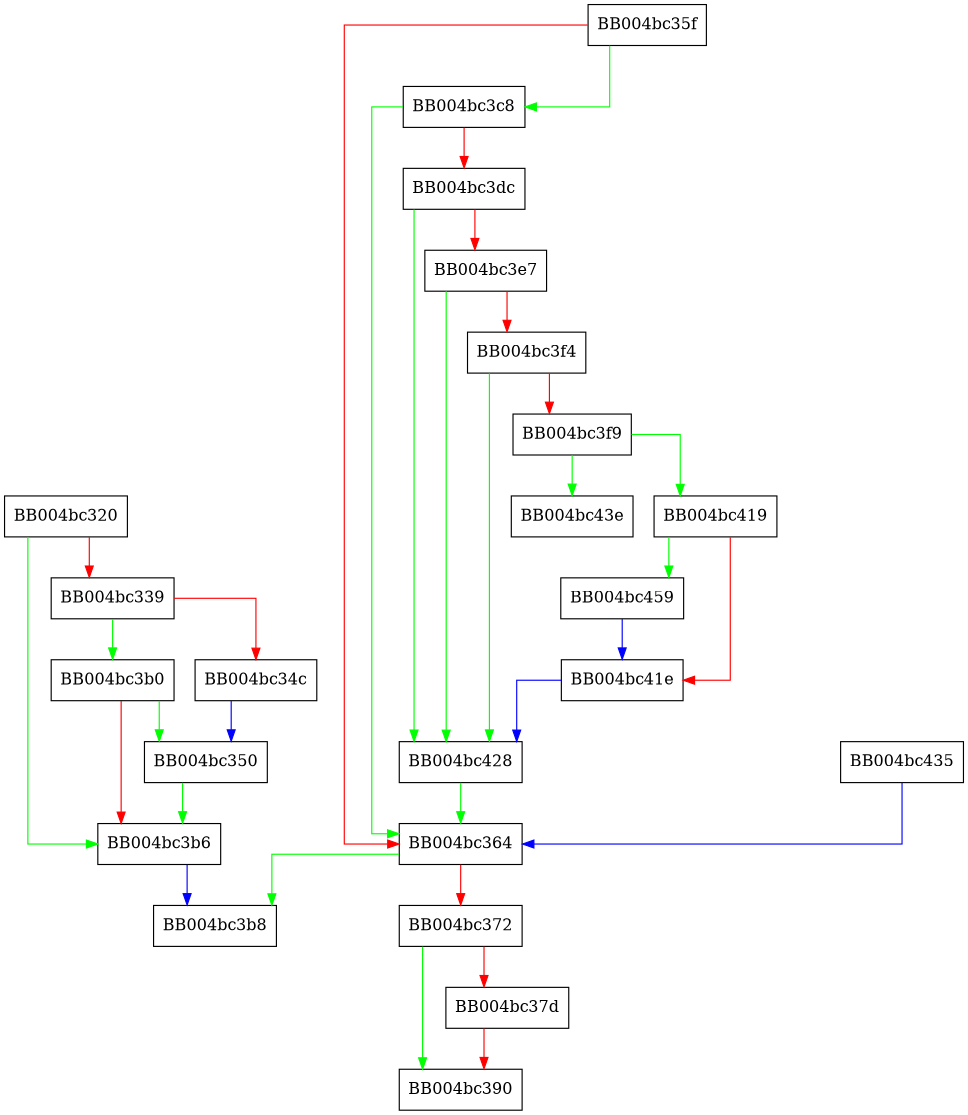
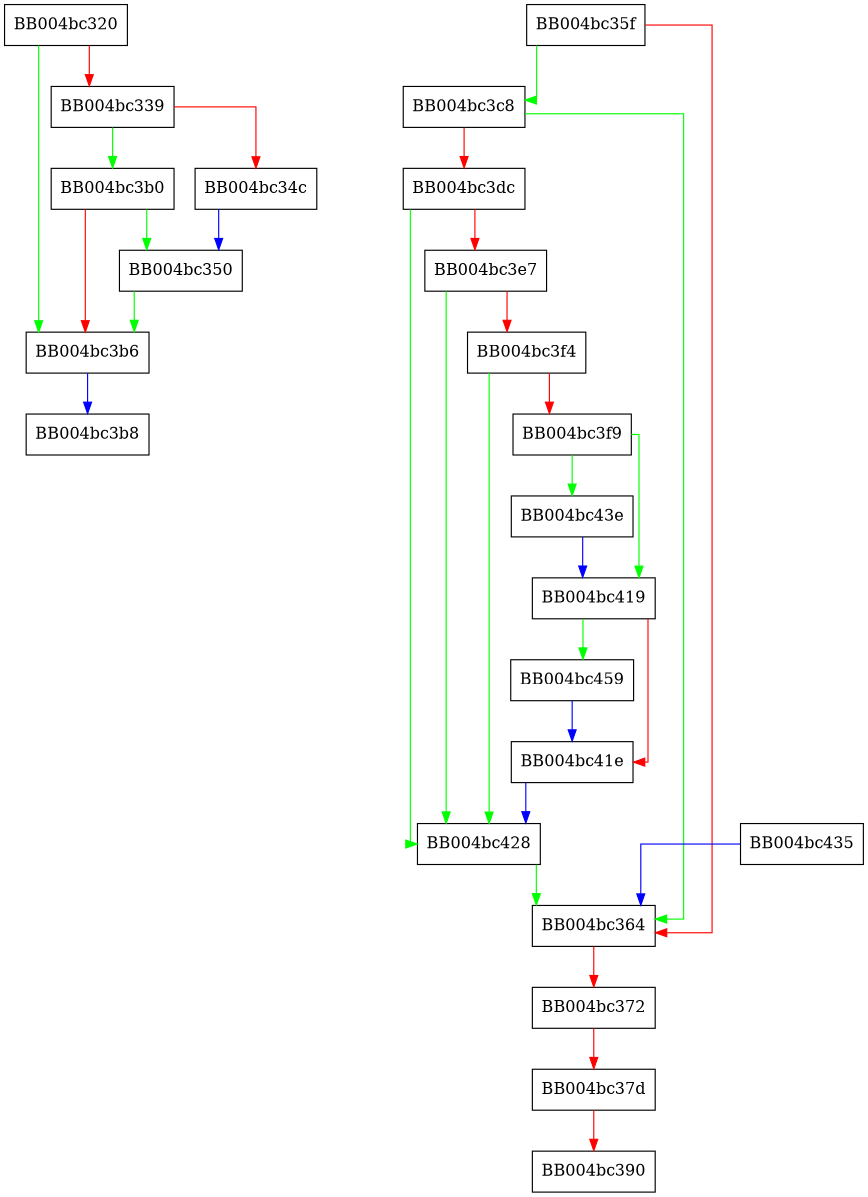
edge "BB004bc43e" -> "BB004bc419": added
edge "BB004bc364" -> "BB004bc3b8": removed
edge "BB004bc372" -> "BB004bc390": removed
